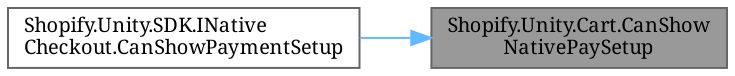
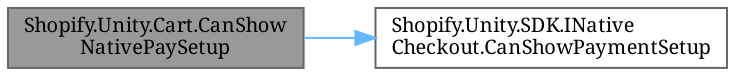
edge "Shopify.Unity.SDK.INative Checkout.CanShowPaymentSetup" -> "Shopify.Unity.Cart.CanShow NativePaySetup": reversed
